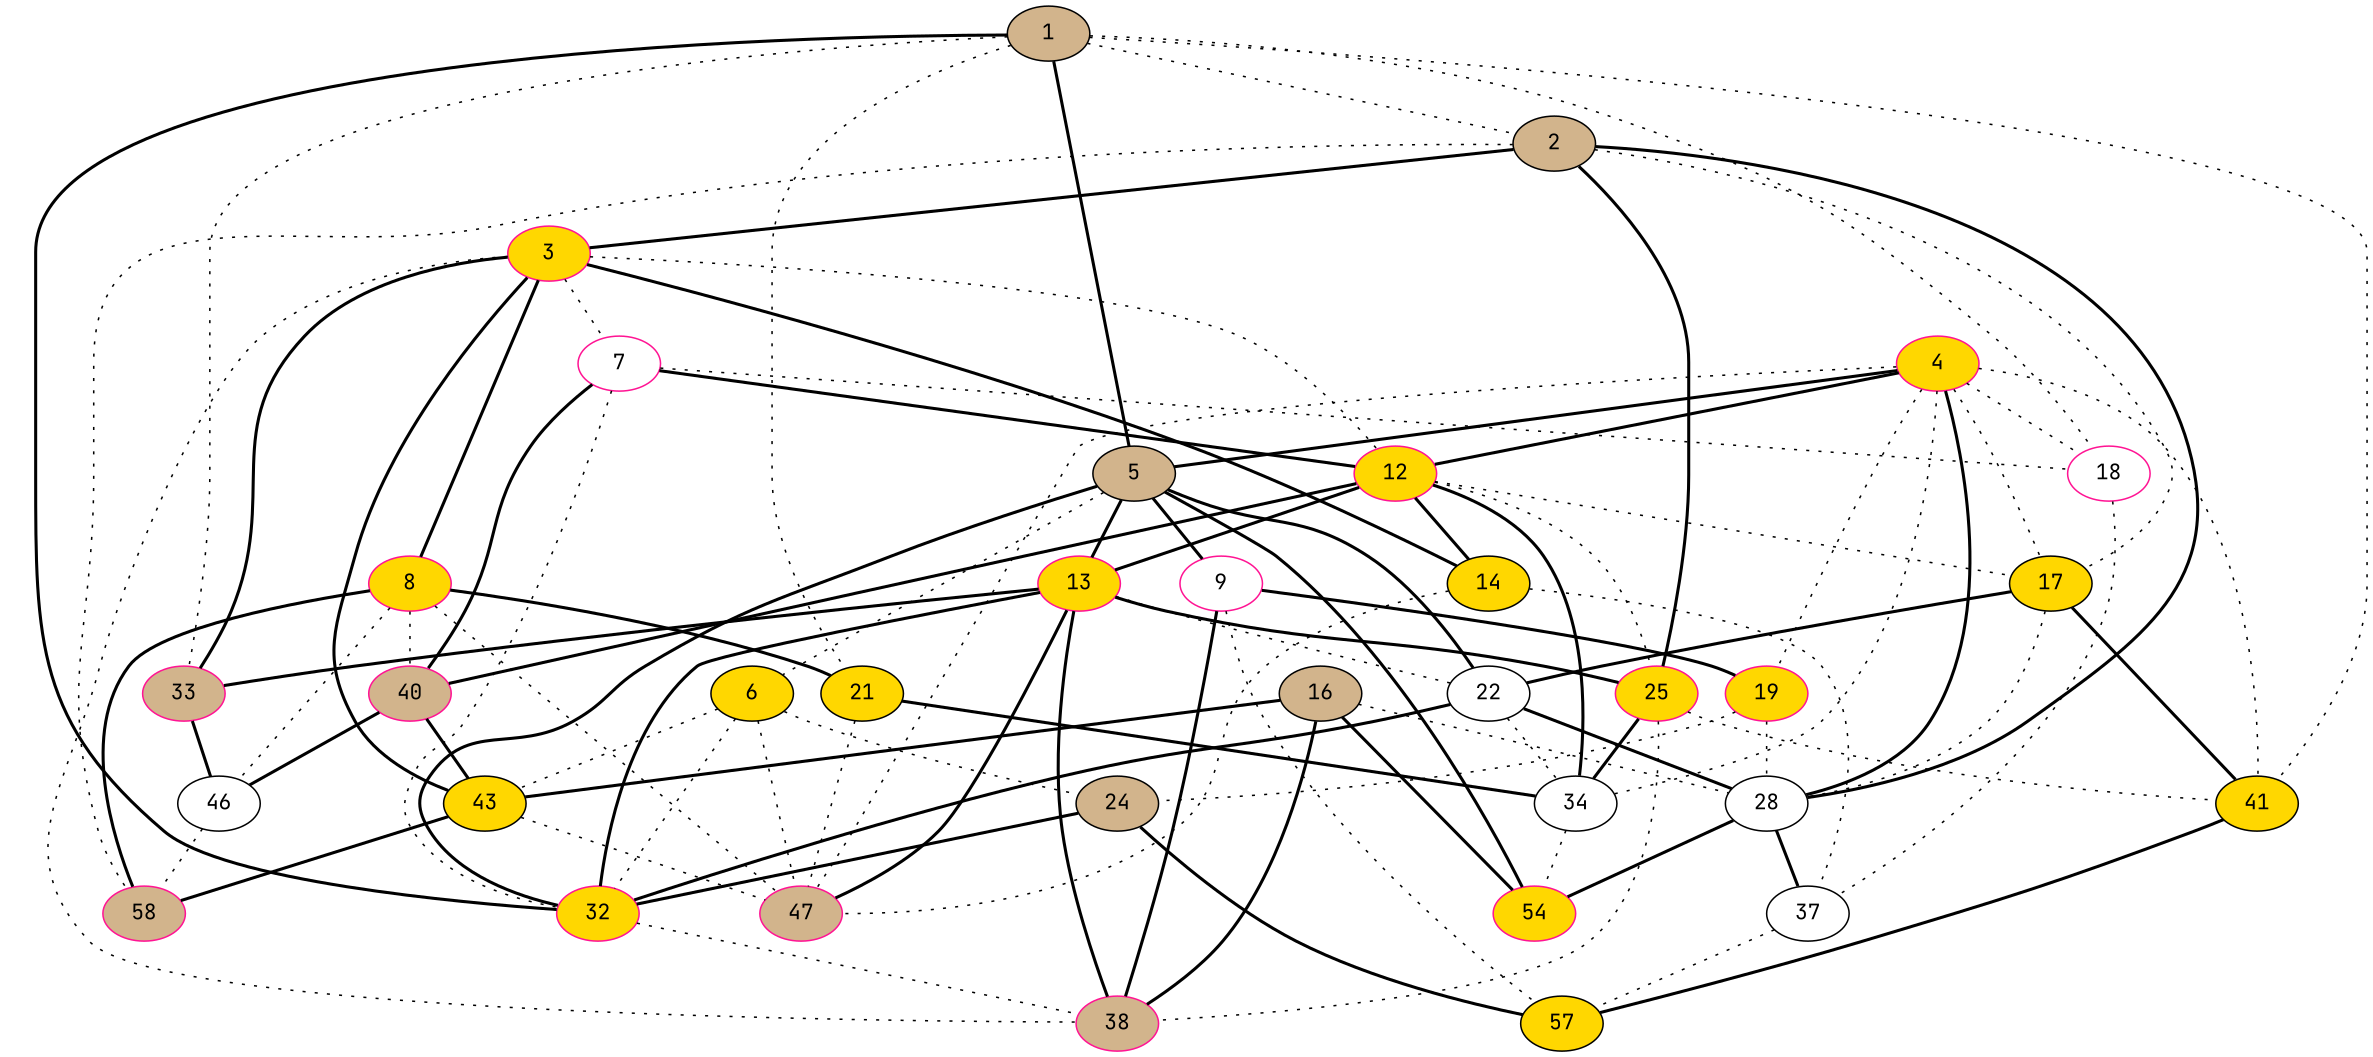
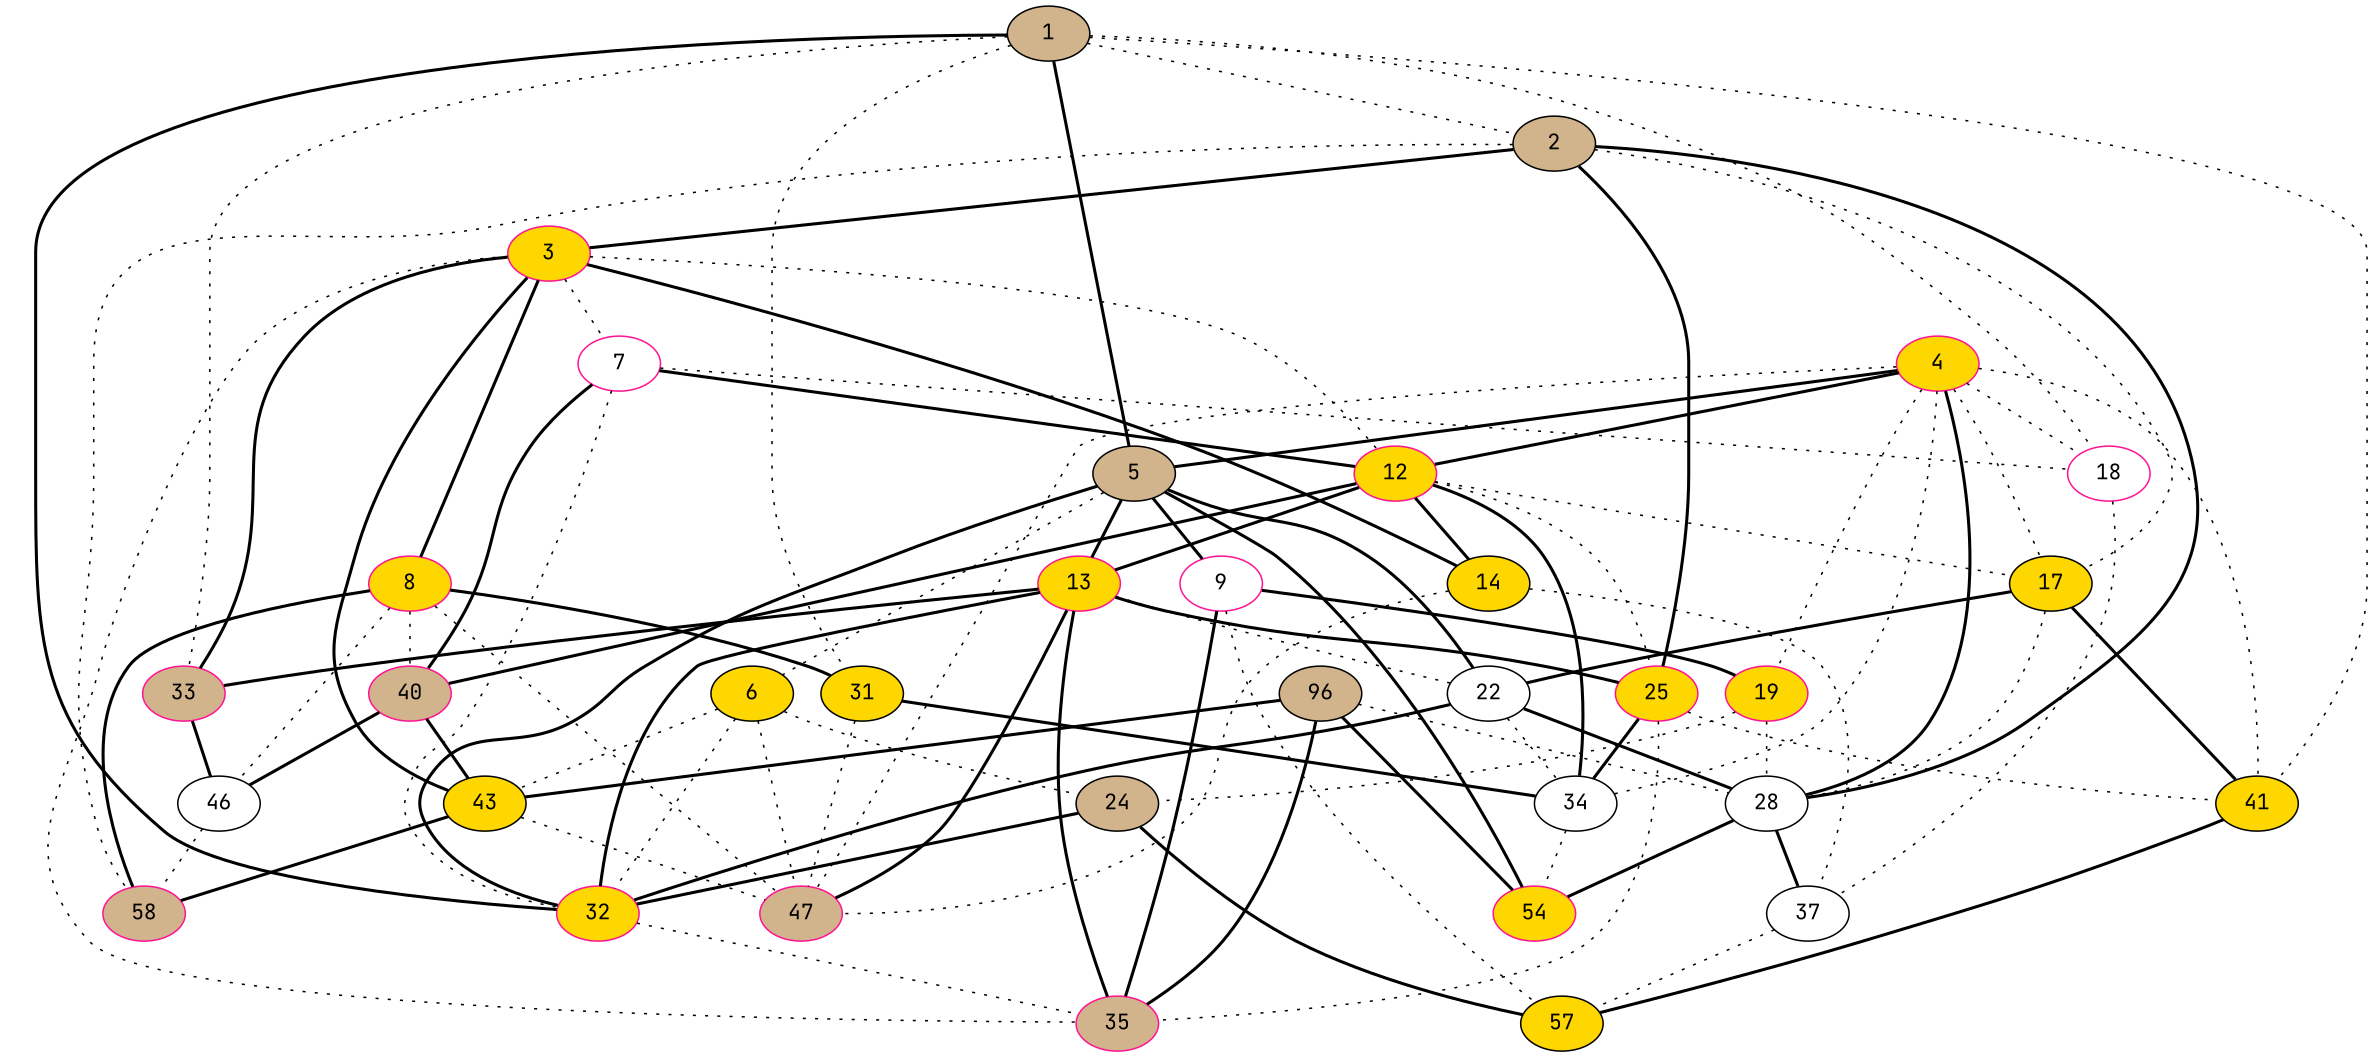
node "21": label "21" -> "31"
node "16": label "16" -> "96"
node "38": label "38" -> "35"
